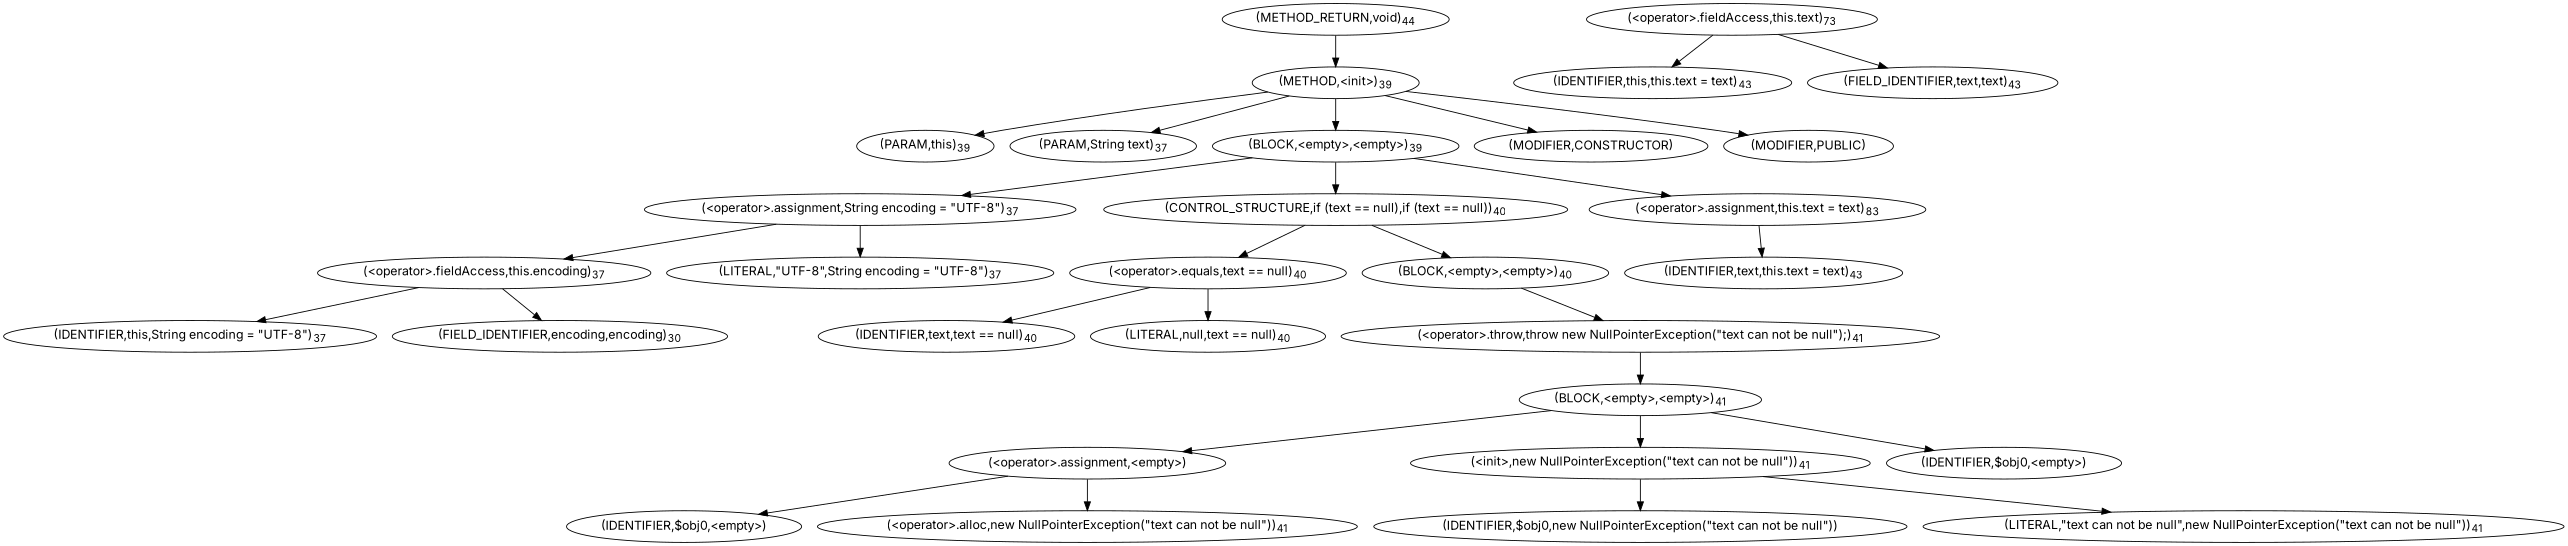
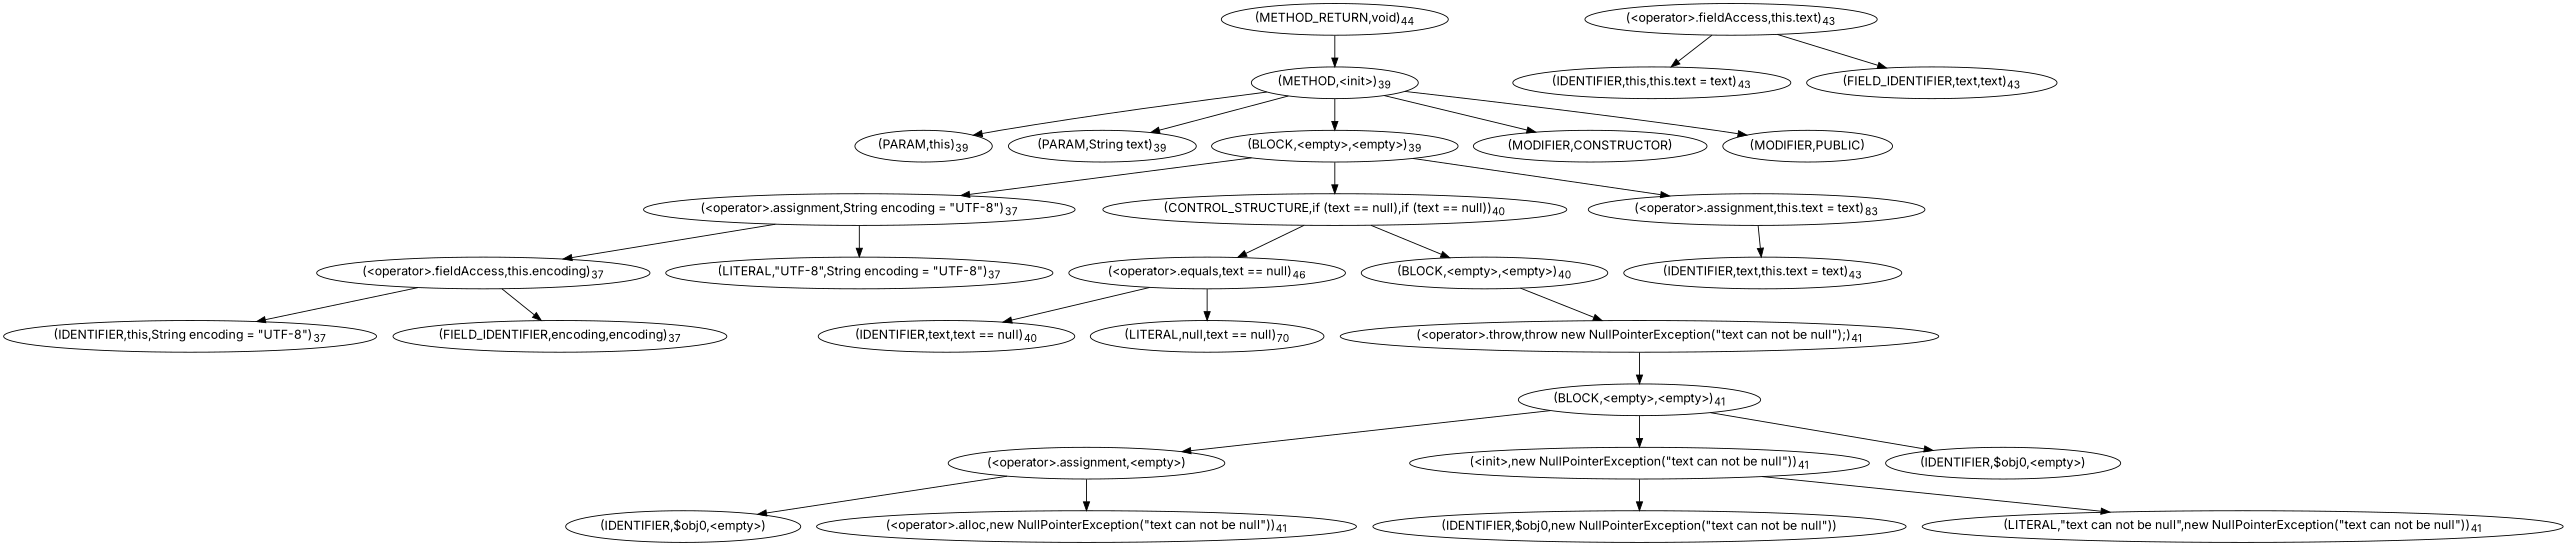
node "(<operator>.fieldAccess,this.text)": text "73" -> "43"
node "(PARAM,String text)": text "37" -> "39"
node "(<operator>.equals,text == null)": text "40" -> "46"
node "(FIELD_IDENTIFIER,encoding,encoding)": text "30" -> "37"
node "(LITERAL,null,text == null)": text "40" -> "70"
